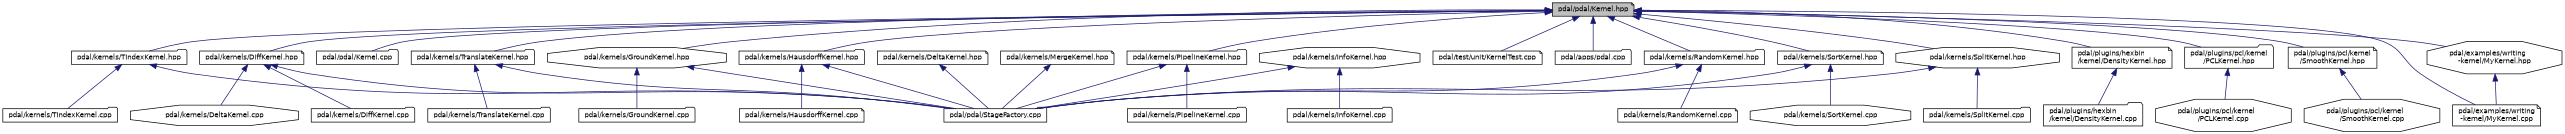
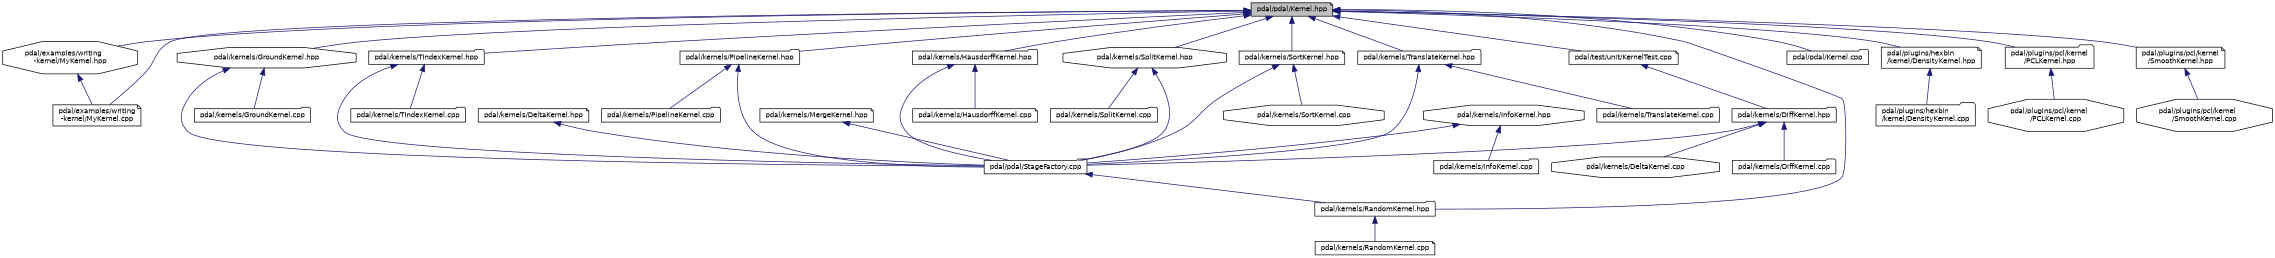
edge "pdal/kernels/DiffKernel.hpp" -> "pdal/pdal/Kernel.hpp": now "pdal/kernels/DiffKernel.hpp" -> "pdal/test/unit/KernelTest.cpp"
node "pdal/kernels/DiffKernel.hpp": shape note -> folder
node "pdal/apps/pdal.cpp": removed
edge "pdal/pdal/StageFactory.cpp" -> "pdal/kernels/RandomKernel.hpp": reversed
